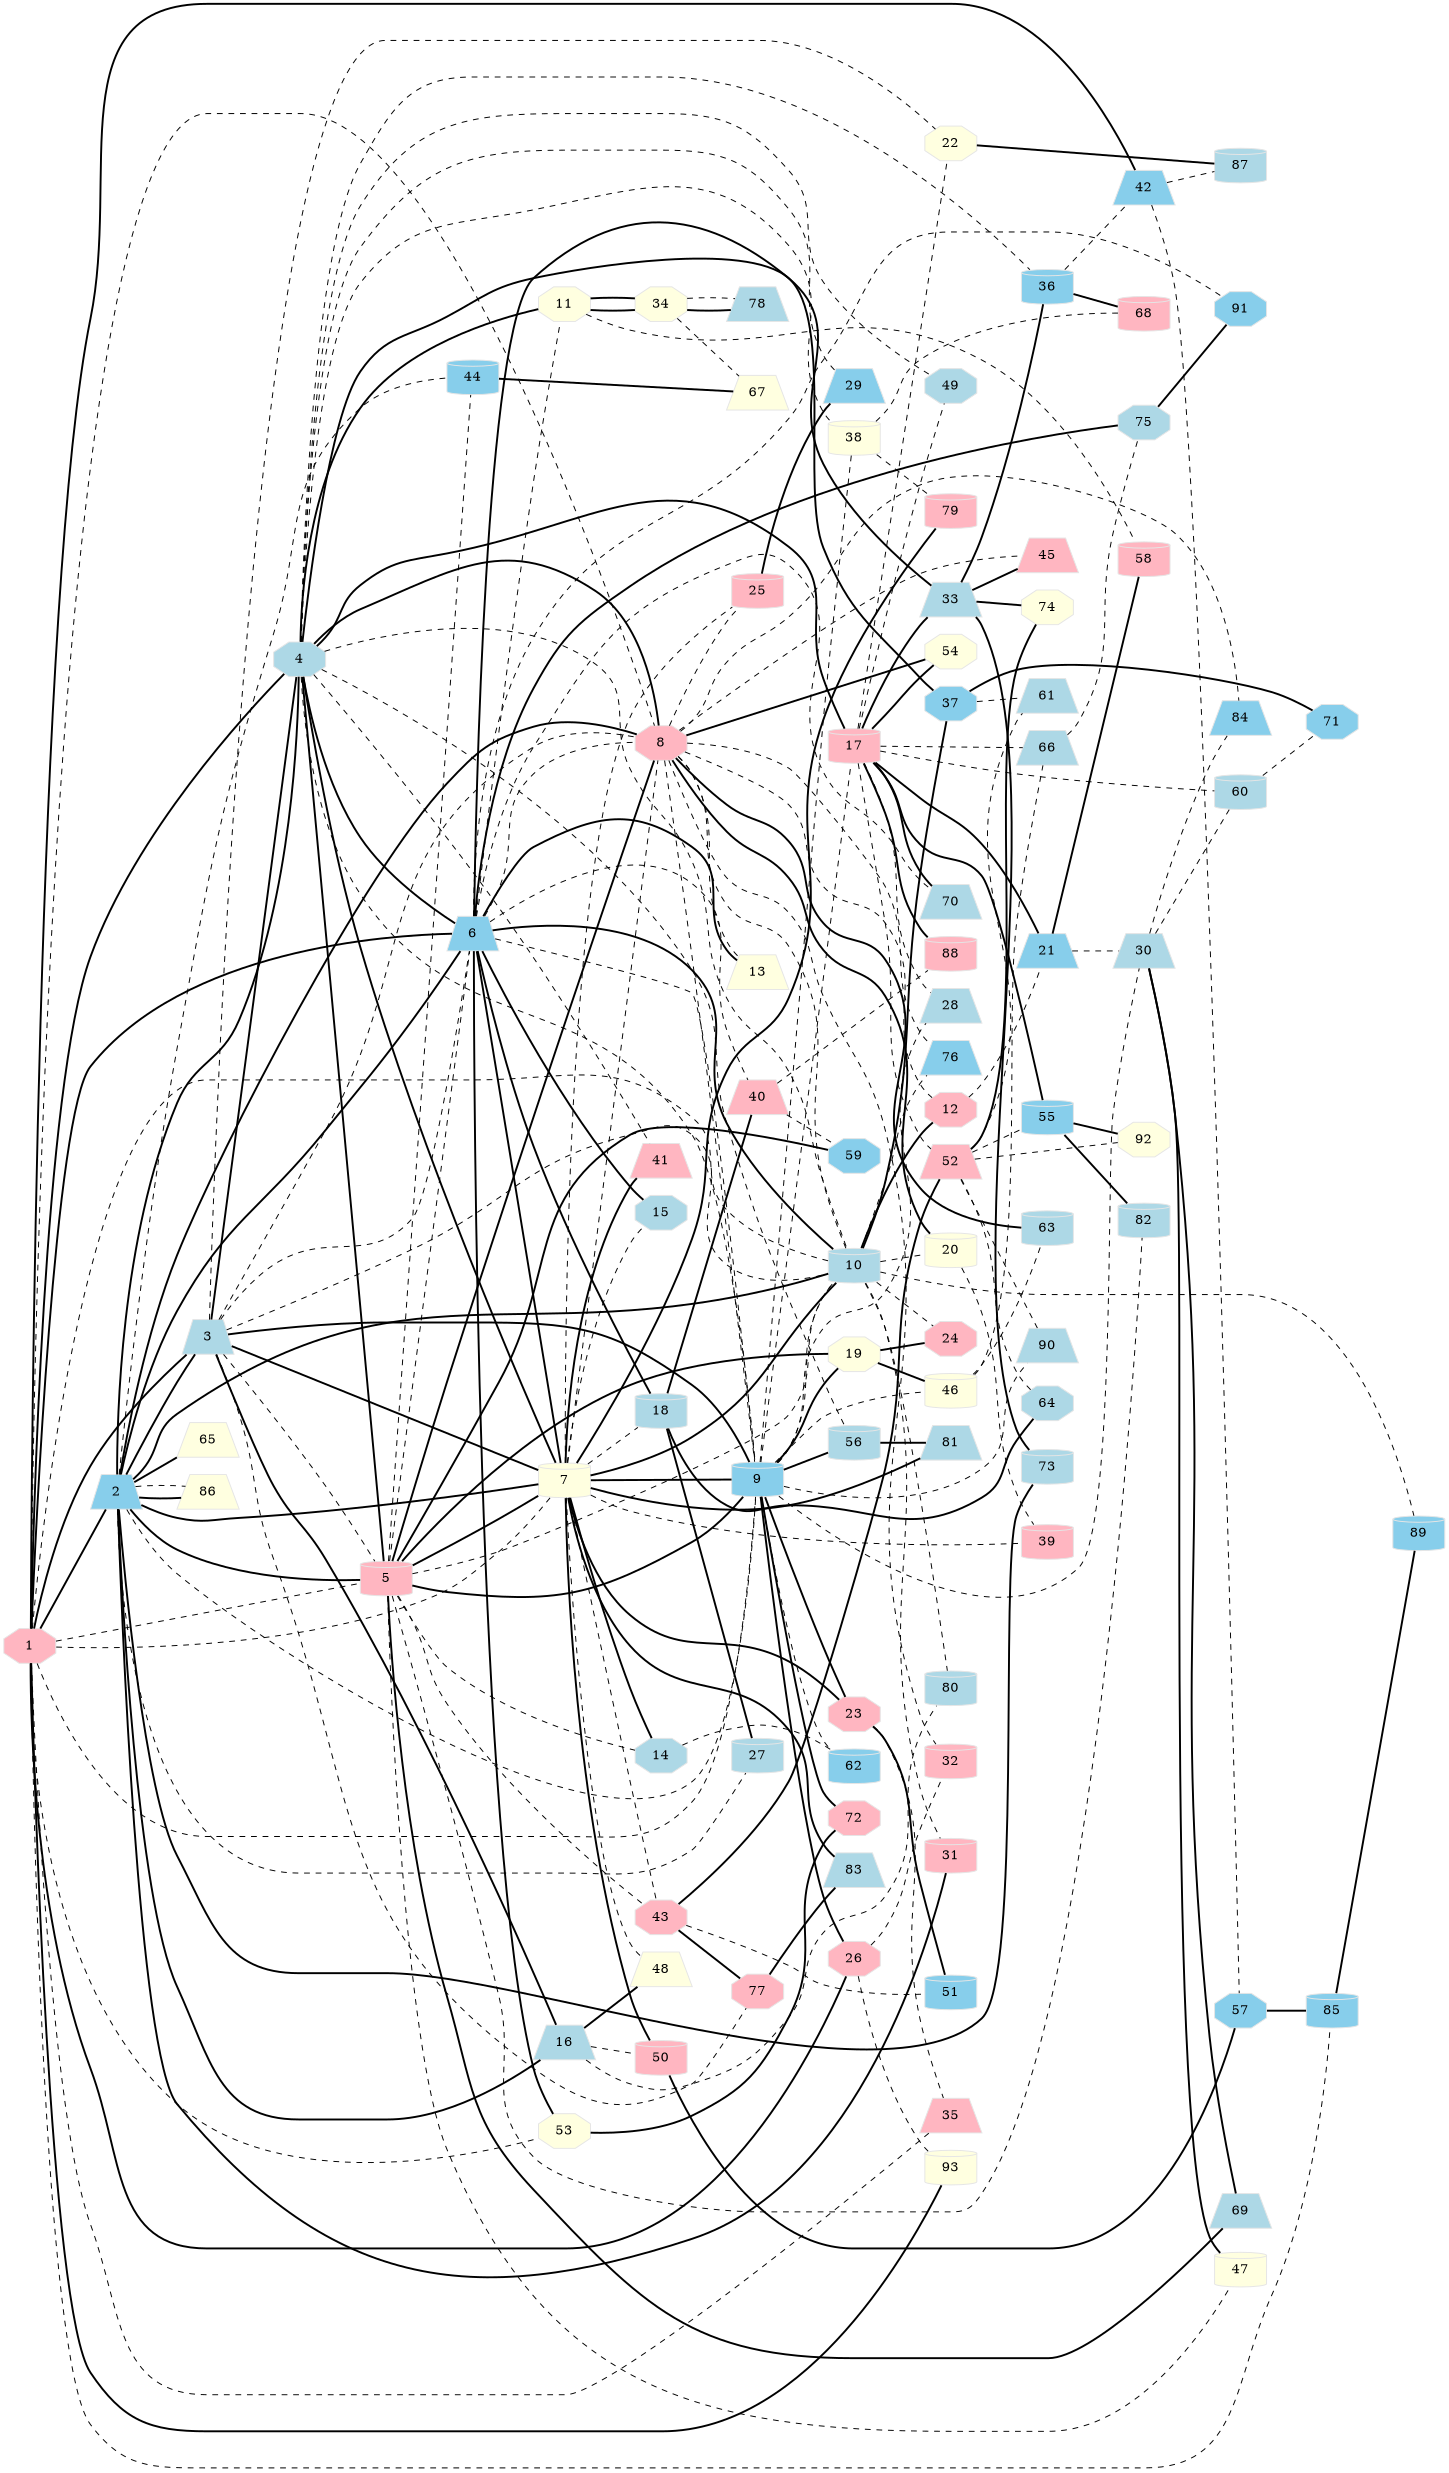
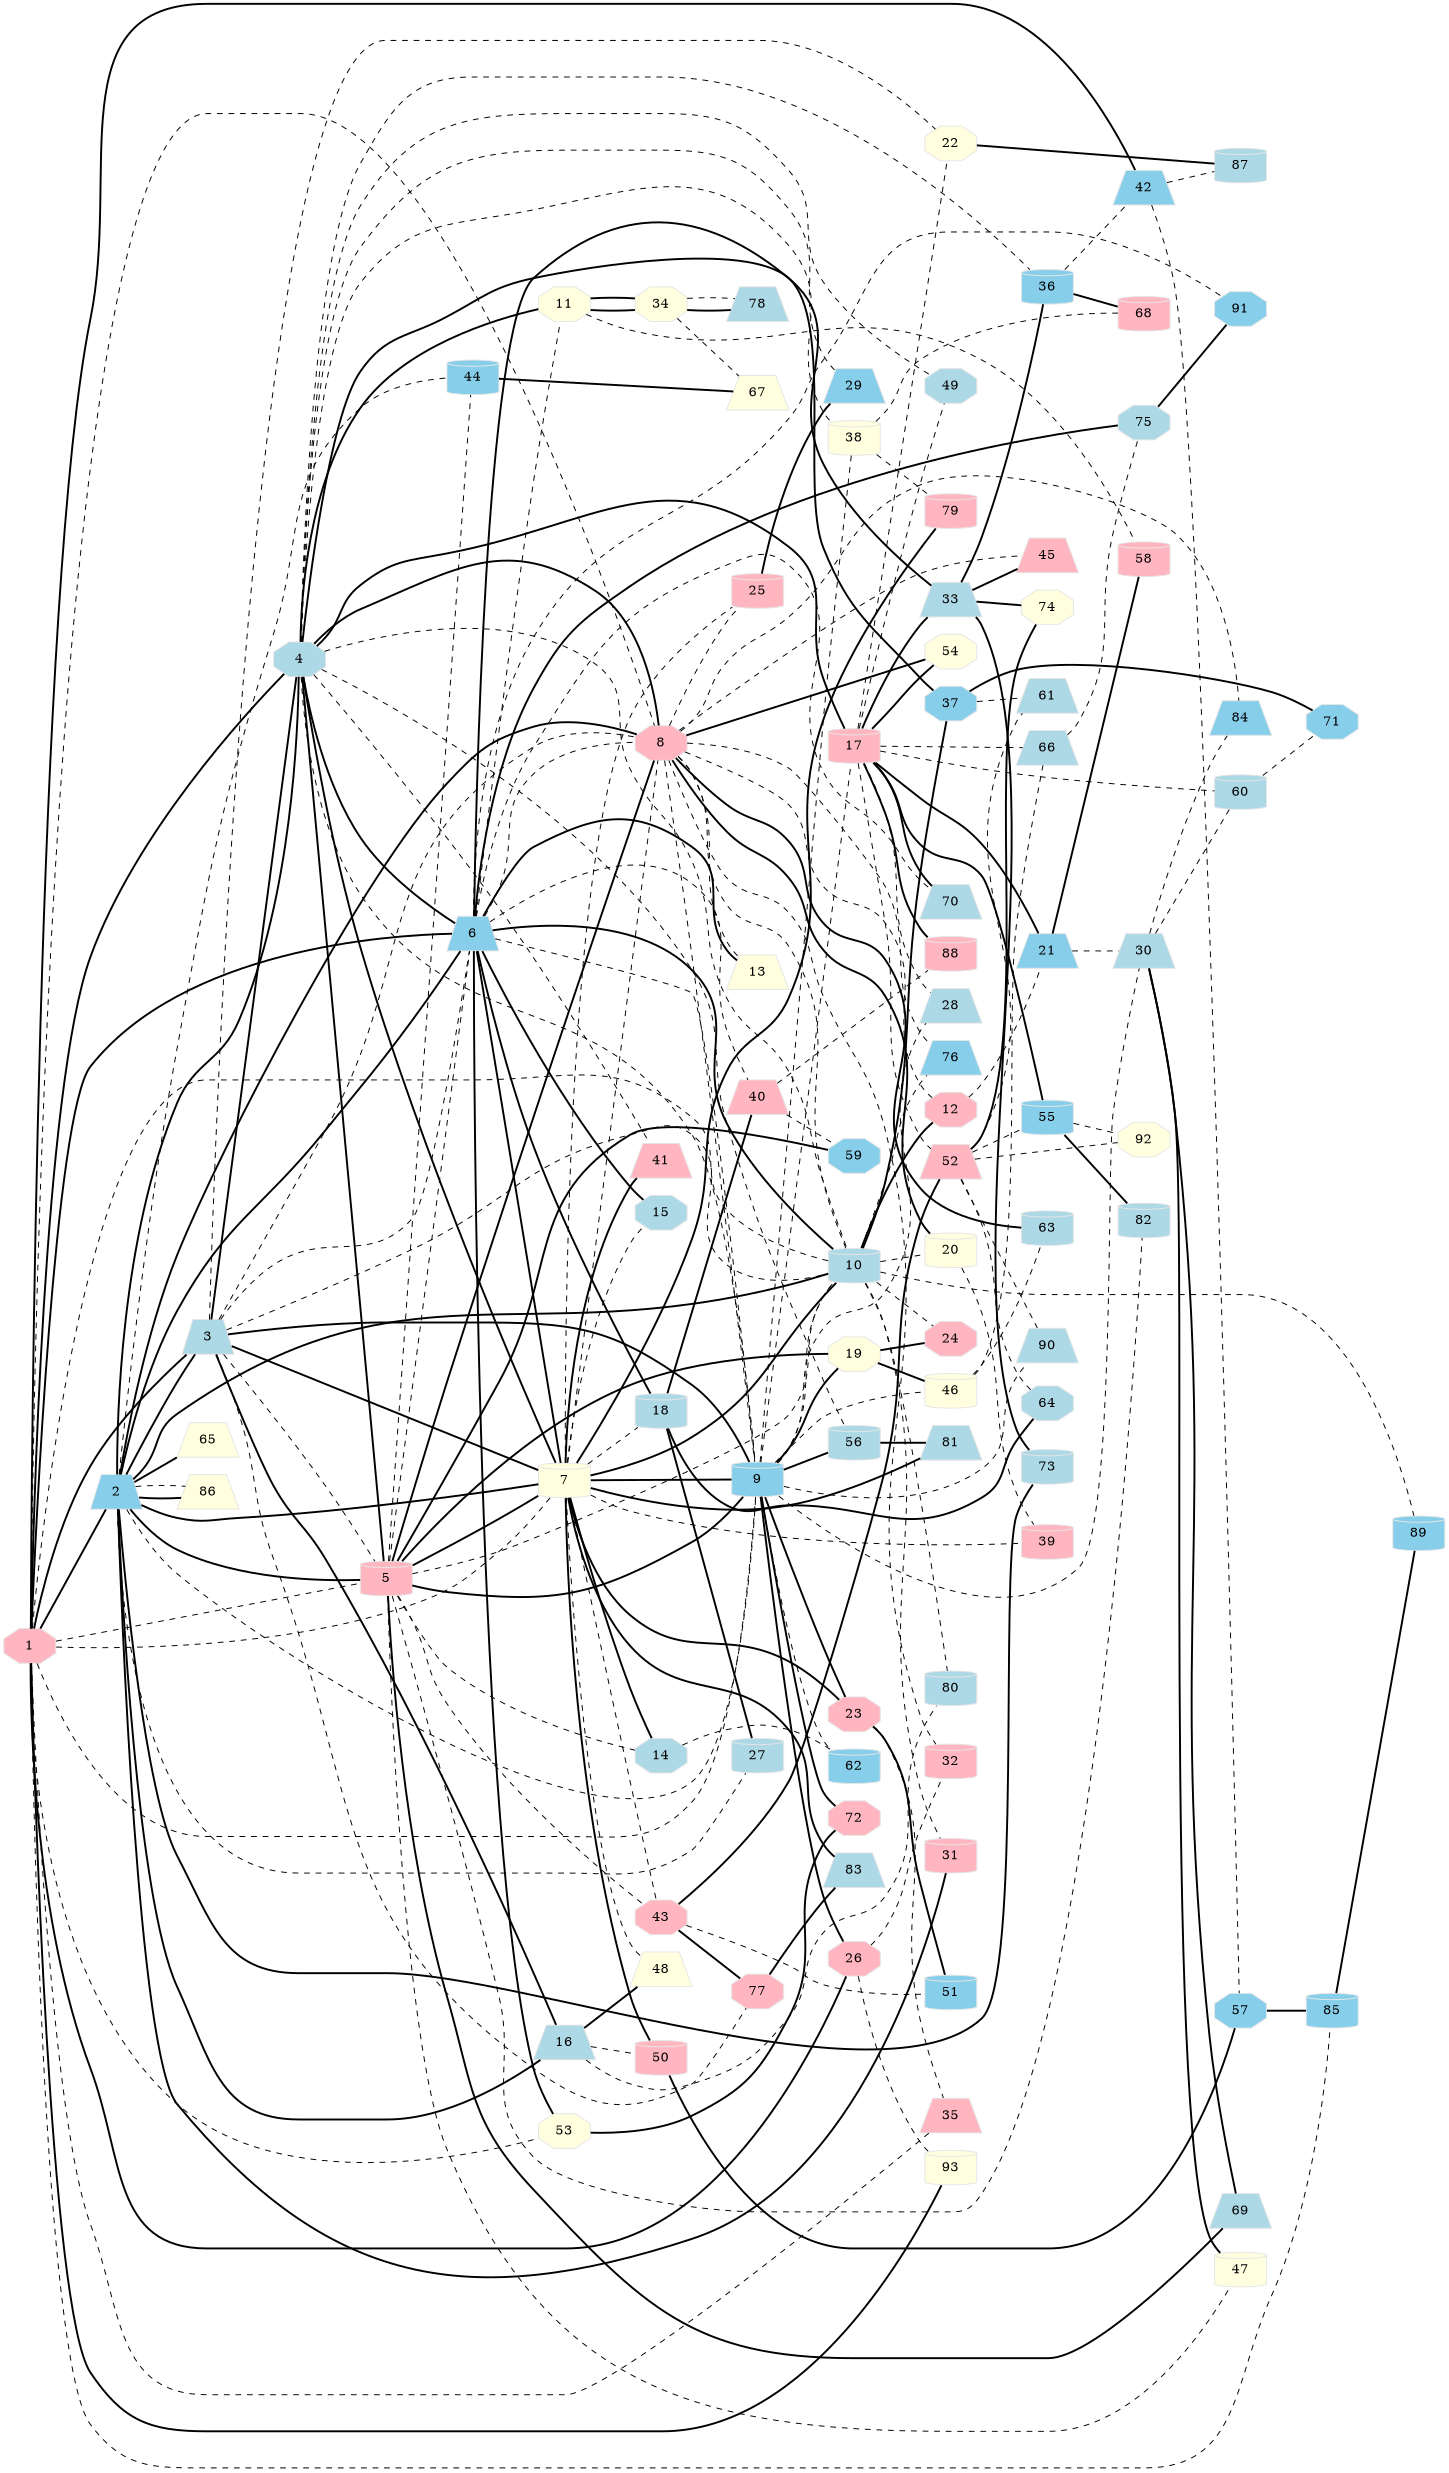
edge "55" -- "92": style bold -> dashed
